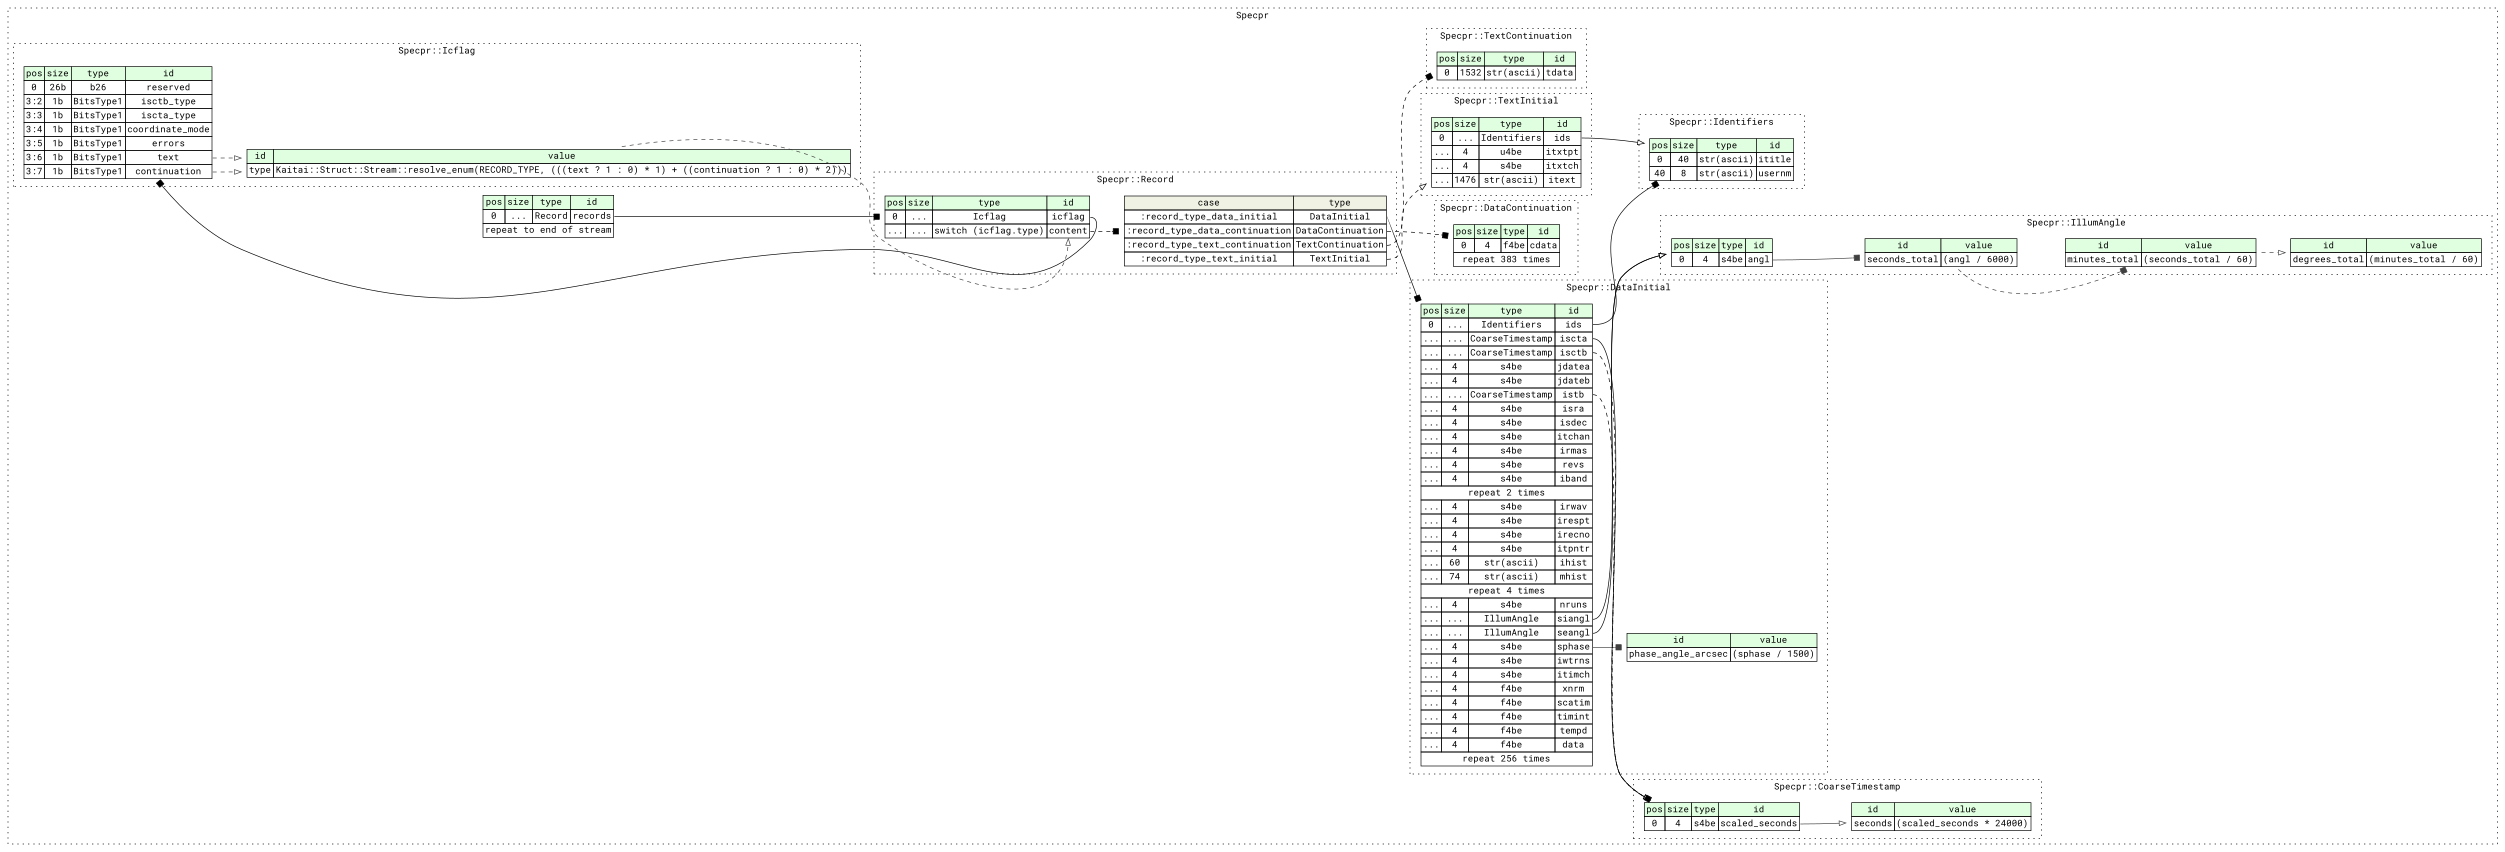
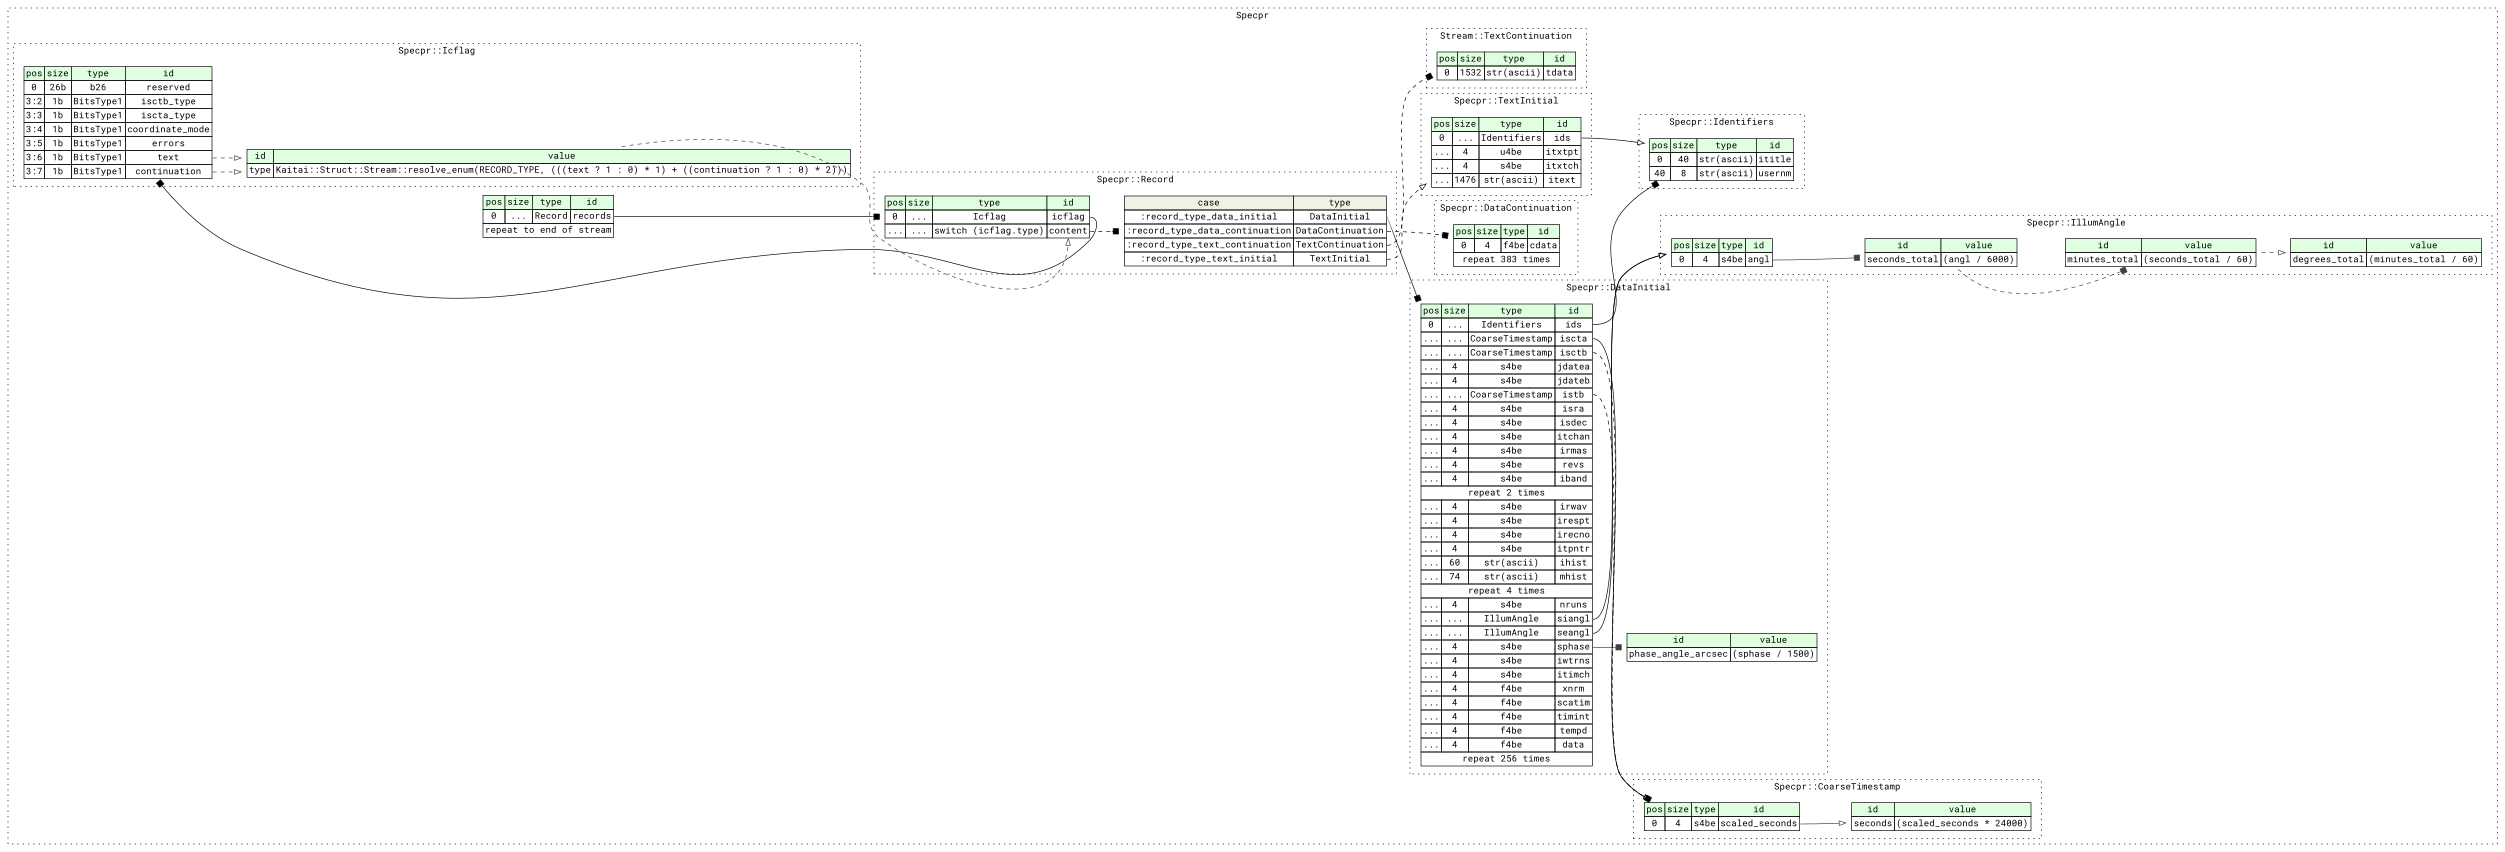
cluster "Specpr::TextContinuation": label "Specpr::TextContinuation" -> "Stream::TextContinuation"
